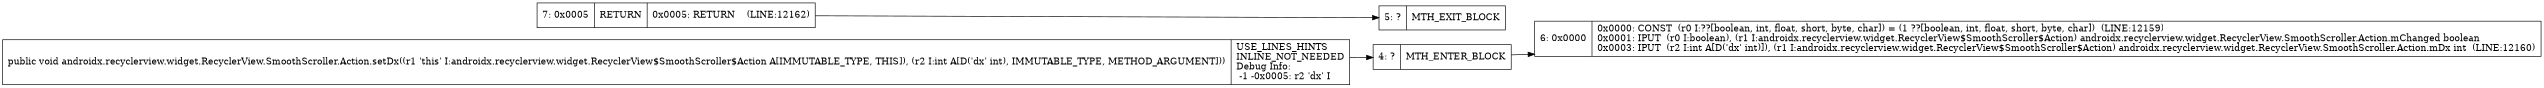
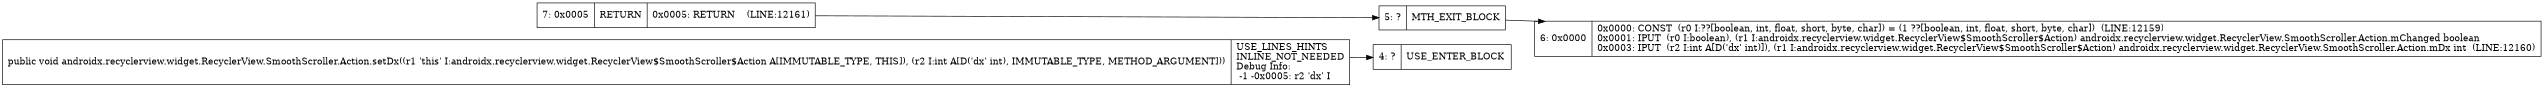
node "7: 0x0005": text "0x0005: RETURN    (LINE:12162)" -> "0x0005: RETURN    (LINE:12161)"
edge "4: ?" -> "6: 0x0000": now "5: ?" -> "6: 0x0000"
node "4: ?": text "MTH_ENTER_BLOCK" -> "USE_ENTER_BLOCK"
